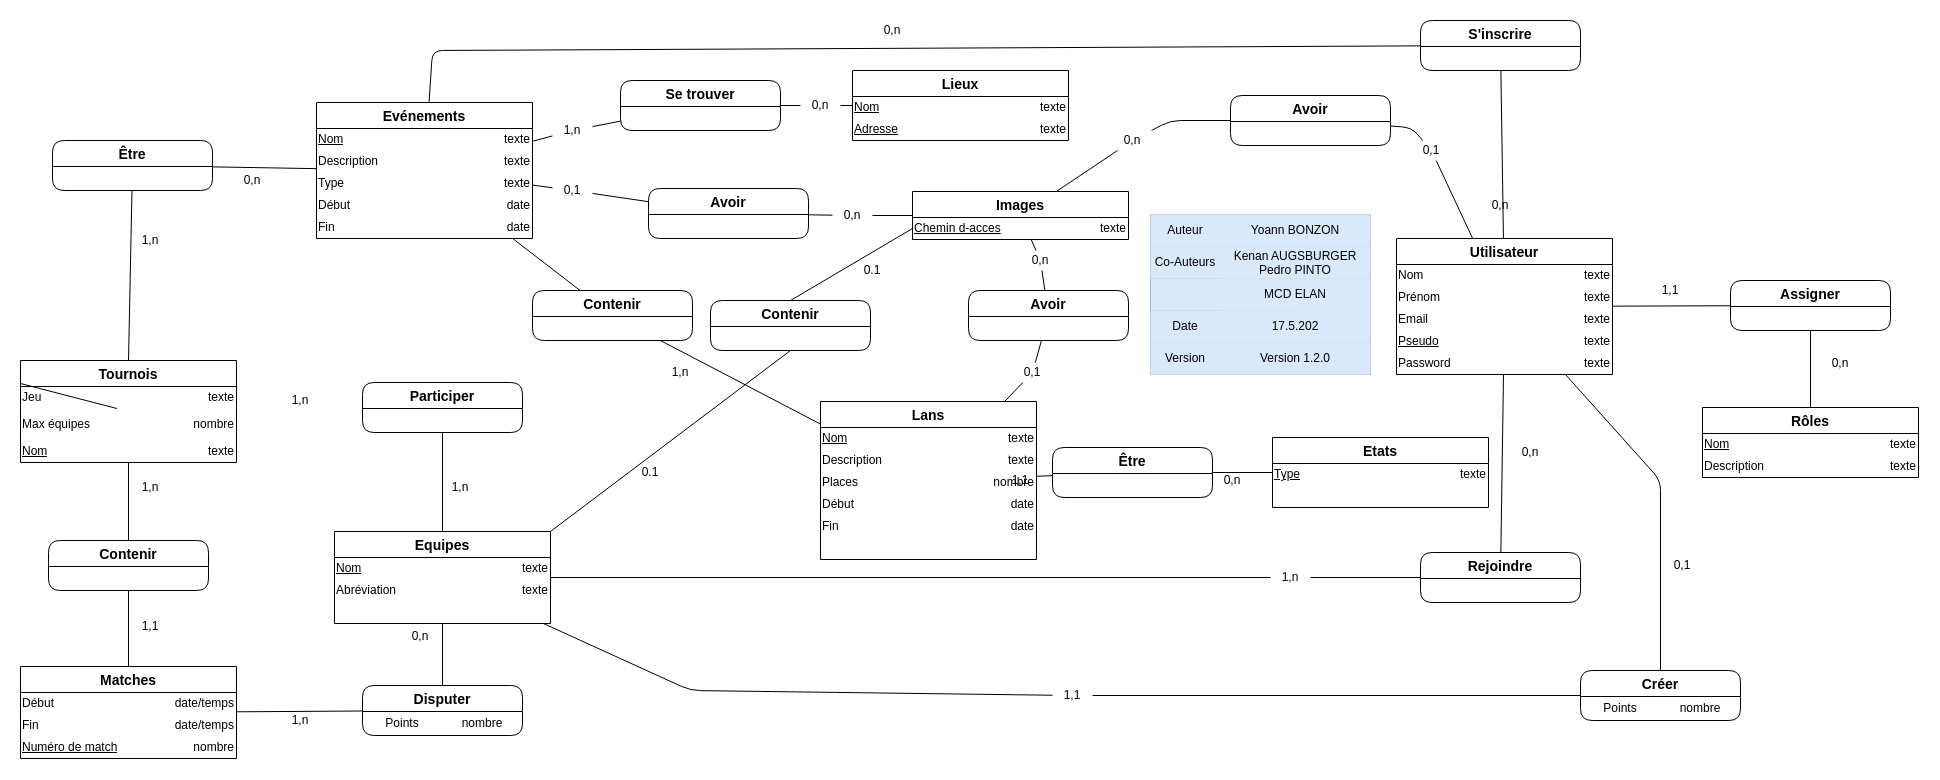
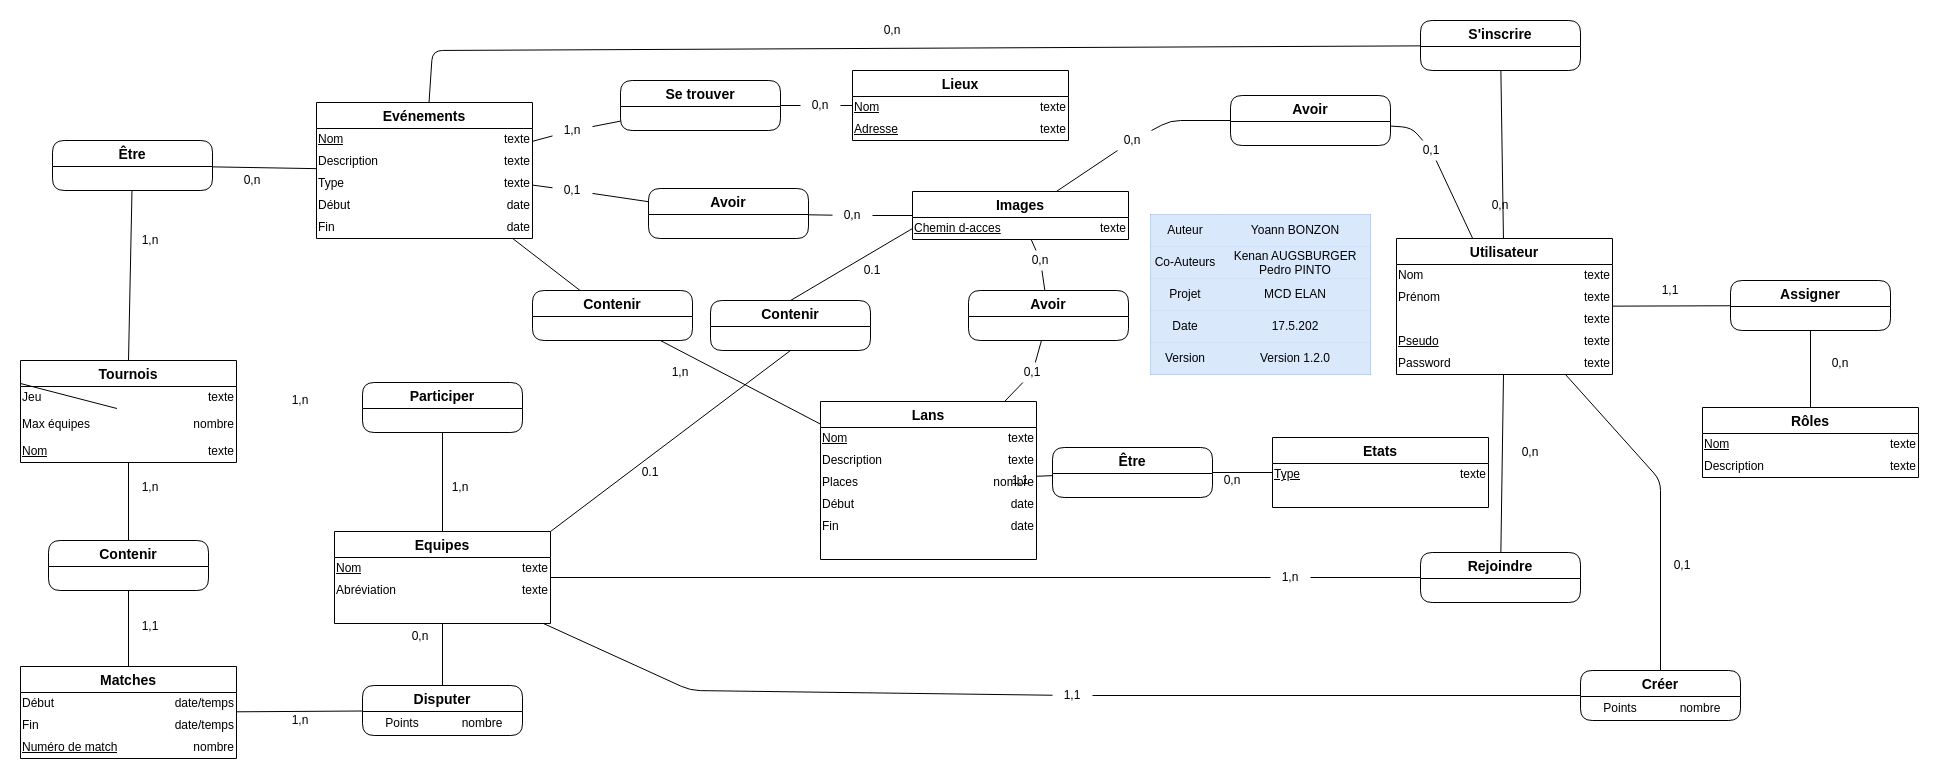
node "Projet": added
node "Email": removed
